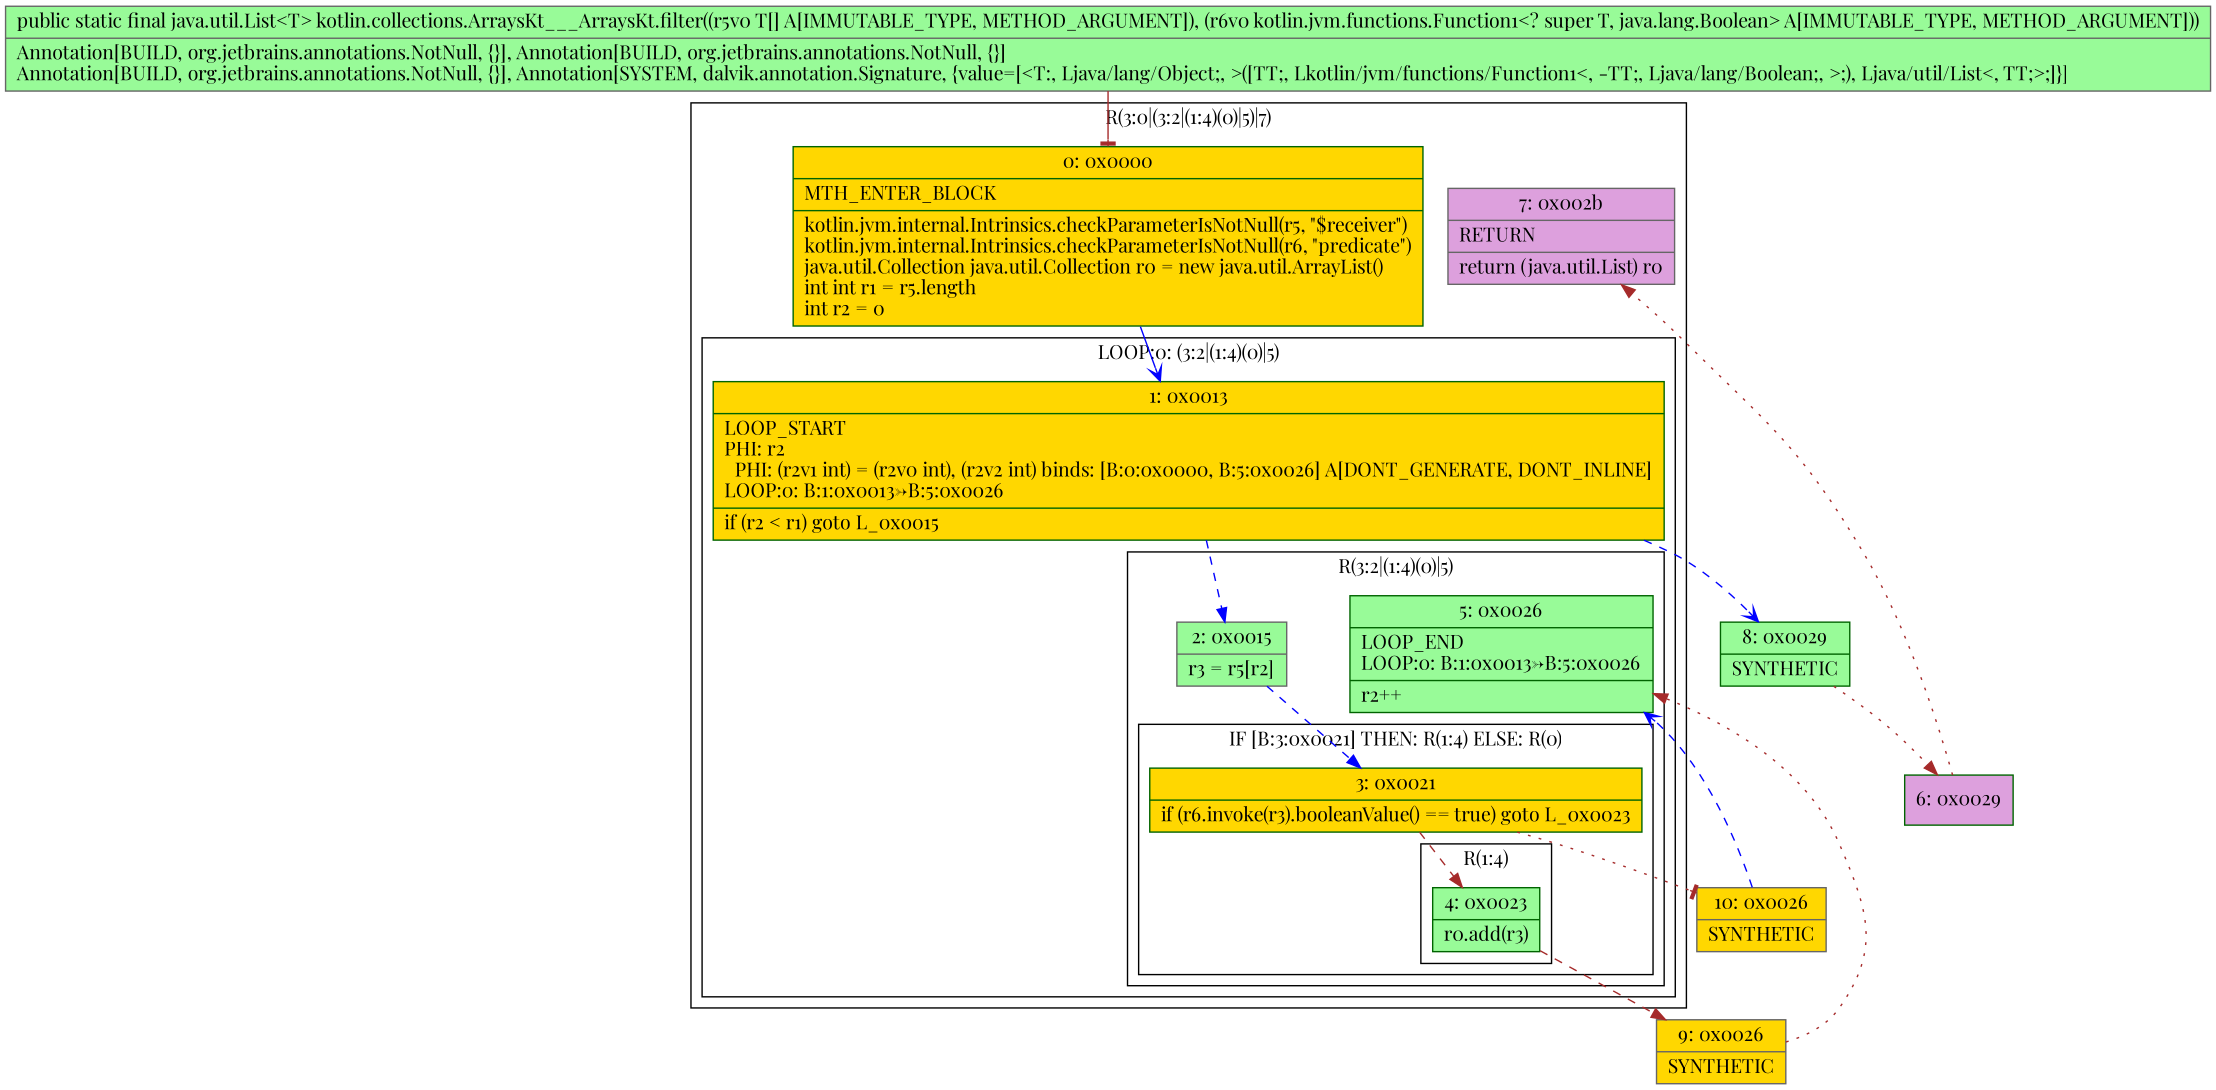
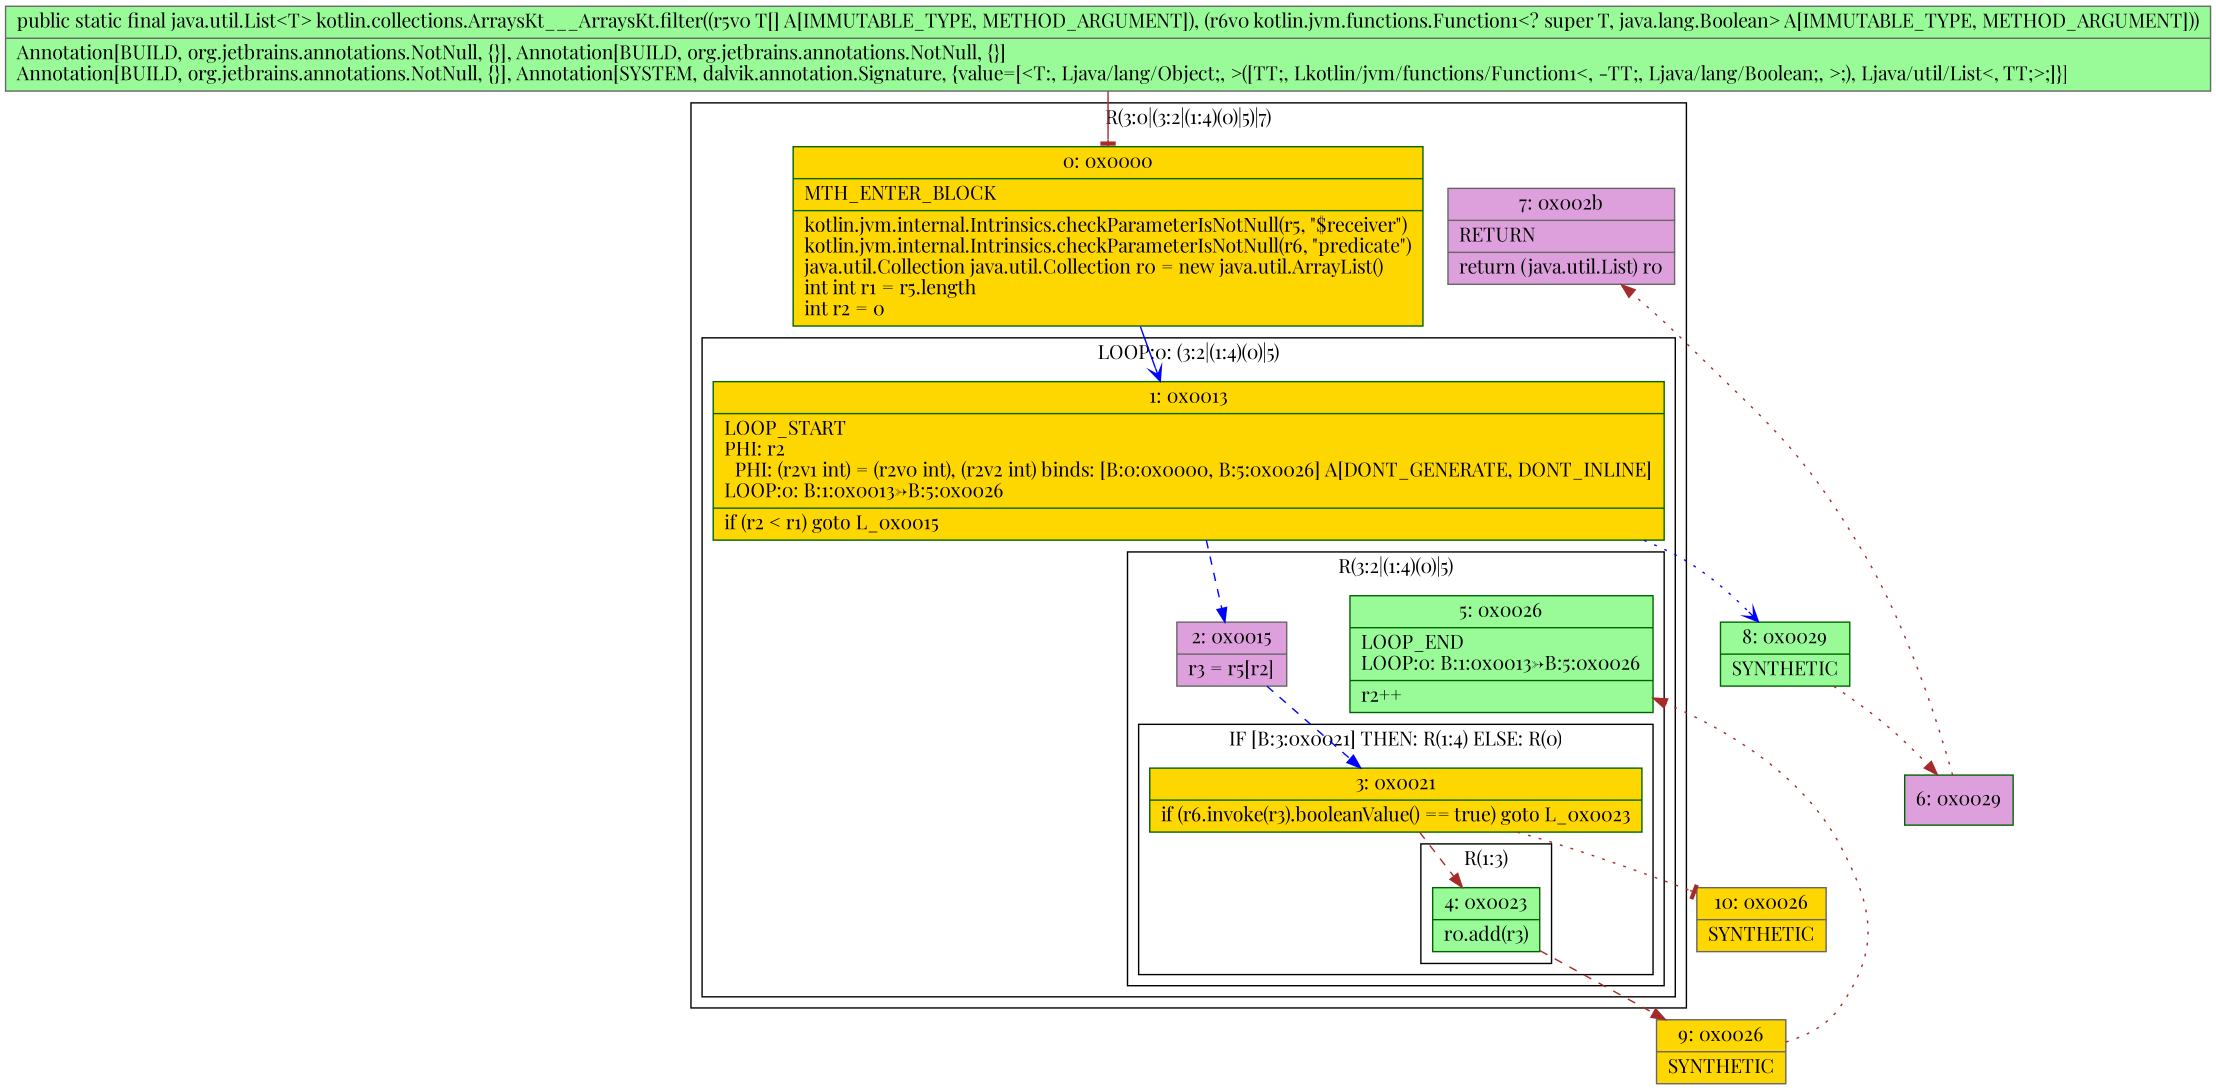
edge "1: 0x0013" -> "8: 0x0029": style dashed -> dotted
node "2: 0x0015": fillcolor palegreen -> plum
edge "10: 0x0026" -> "5: 0x0026": removed
cluster "R(1:4)": label "R(1:4)" -> "R(1:3)"
